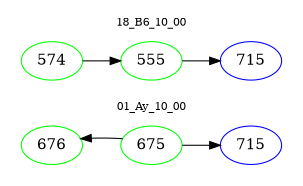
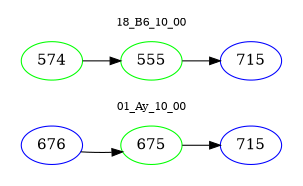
edge "675" -> "676": reversed
node "676": color green -> blue
